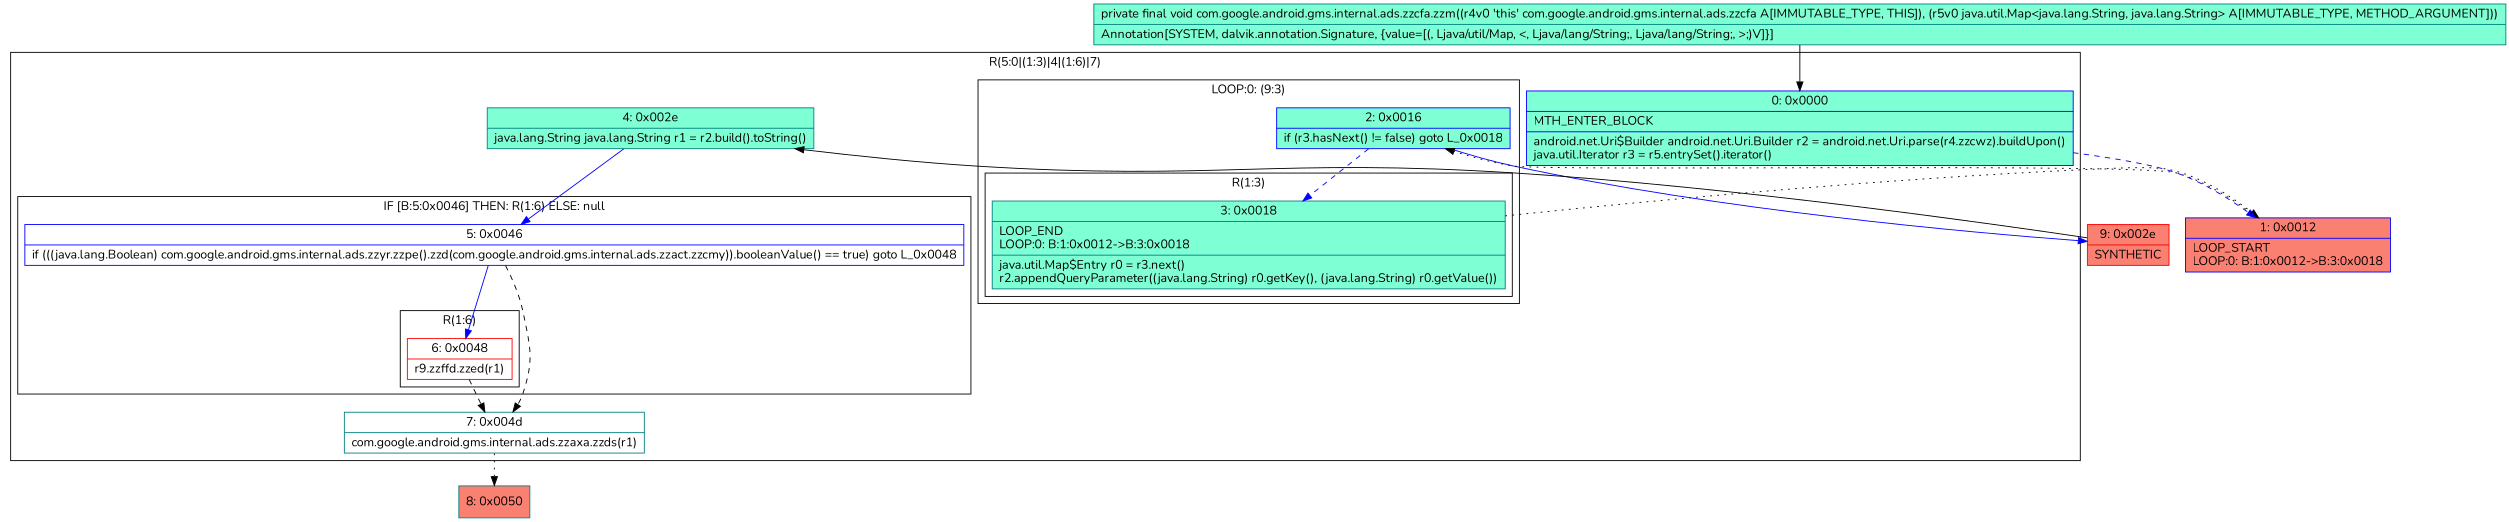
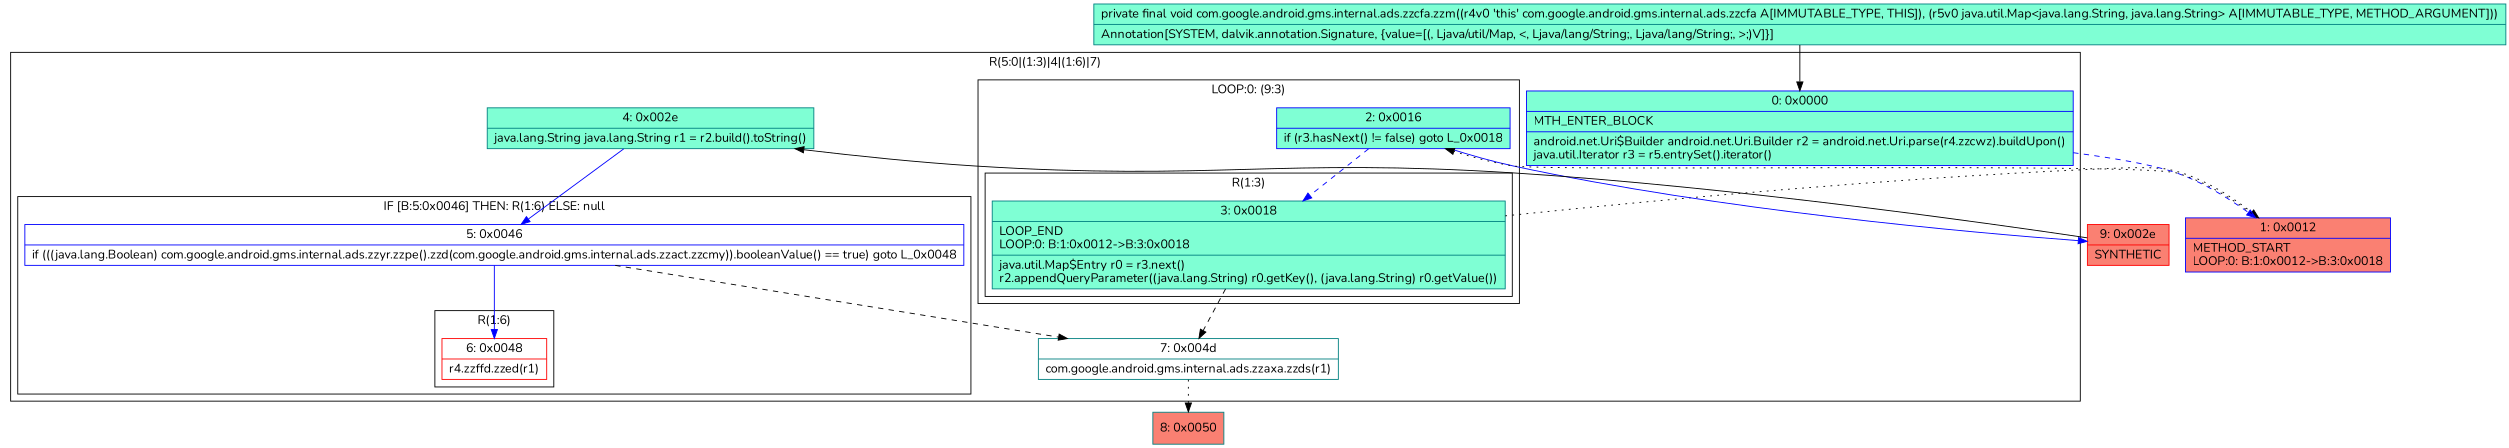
node "1: 0x0012": text "LOOP_START" -> "METHOD_START"
node "6: 0x0048": text "r9.zzffd.zzed(r1)" -> "r4.zzffd.zzed(r1)"
edge "6: 0x0048" -> "7: 0x004d": now "3: 0x0018" -> "7: 0x004d"
